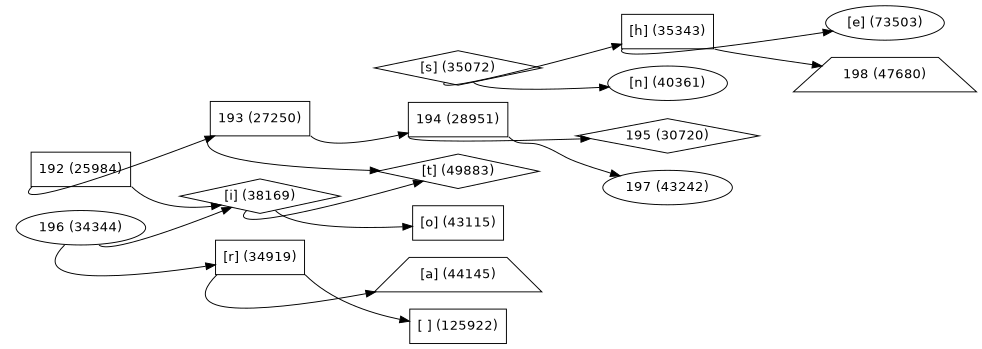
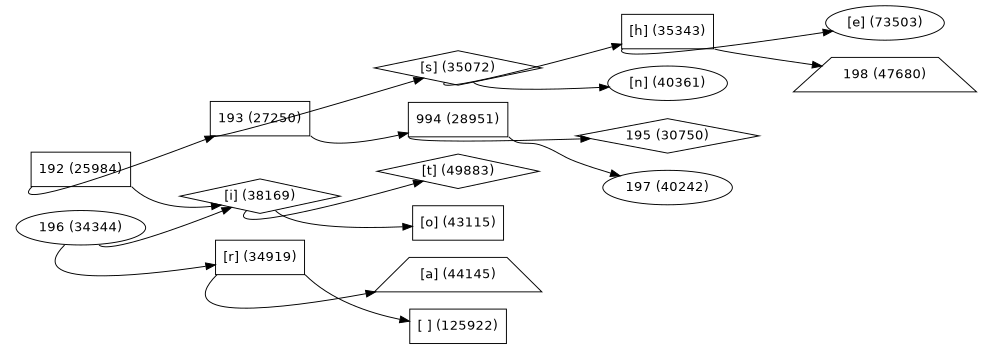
node "194 (28951)": label "194 (28951)" -> "994 (28951)"
node "195 (30720)": label "195 (30720)" -> "195 (30750)"
edge "193 (27250)" -> "[t] (49883)": now "193 (27250)" -> "[s] (35072)"
node "197 (43242)": label "197 (43242)" -> "197 (40242)"
